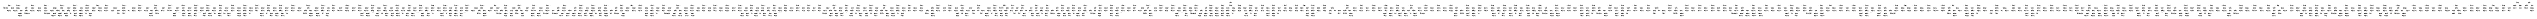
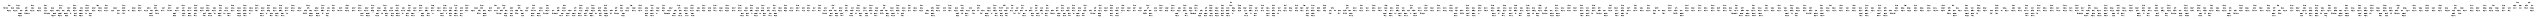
node "Temp343: T146": added
